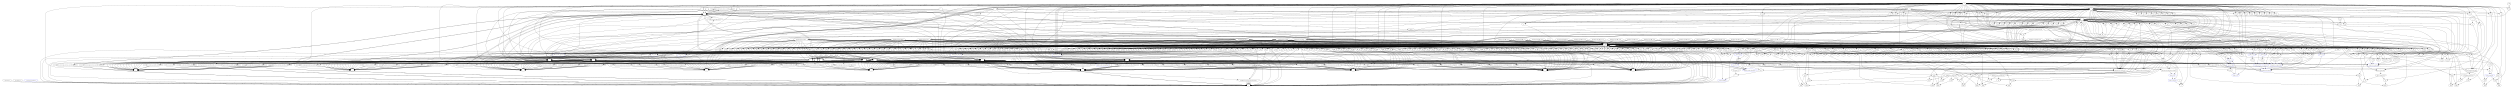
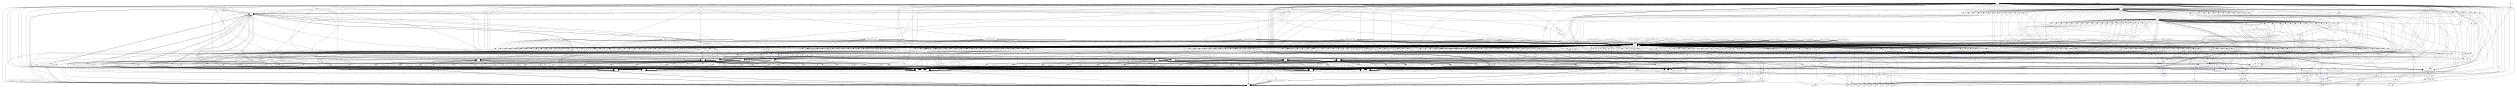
node "platform_main_end_finish_final": removed
